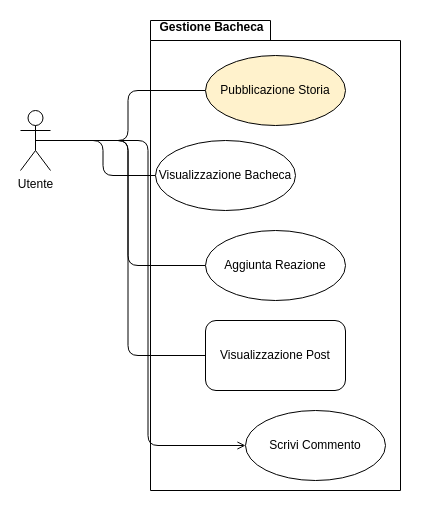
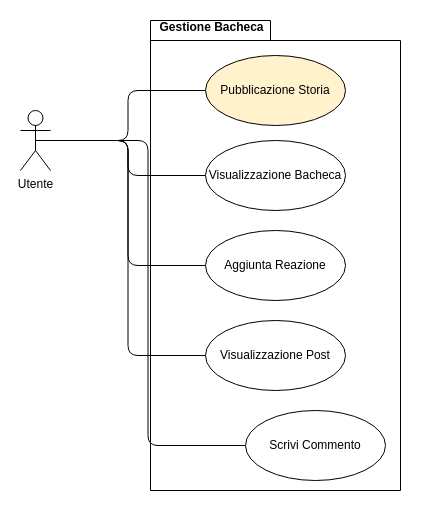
node "Visualizzazione Bacheca": moved (226, 176) -> (276, 176)
node "Visualizzazione Post": shape rounded rectangle -> ellipse
edge "Utente" -> "Scrivi Commento": arrowhead open -> none
